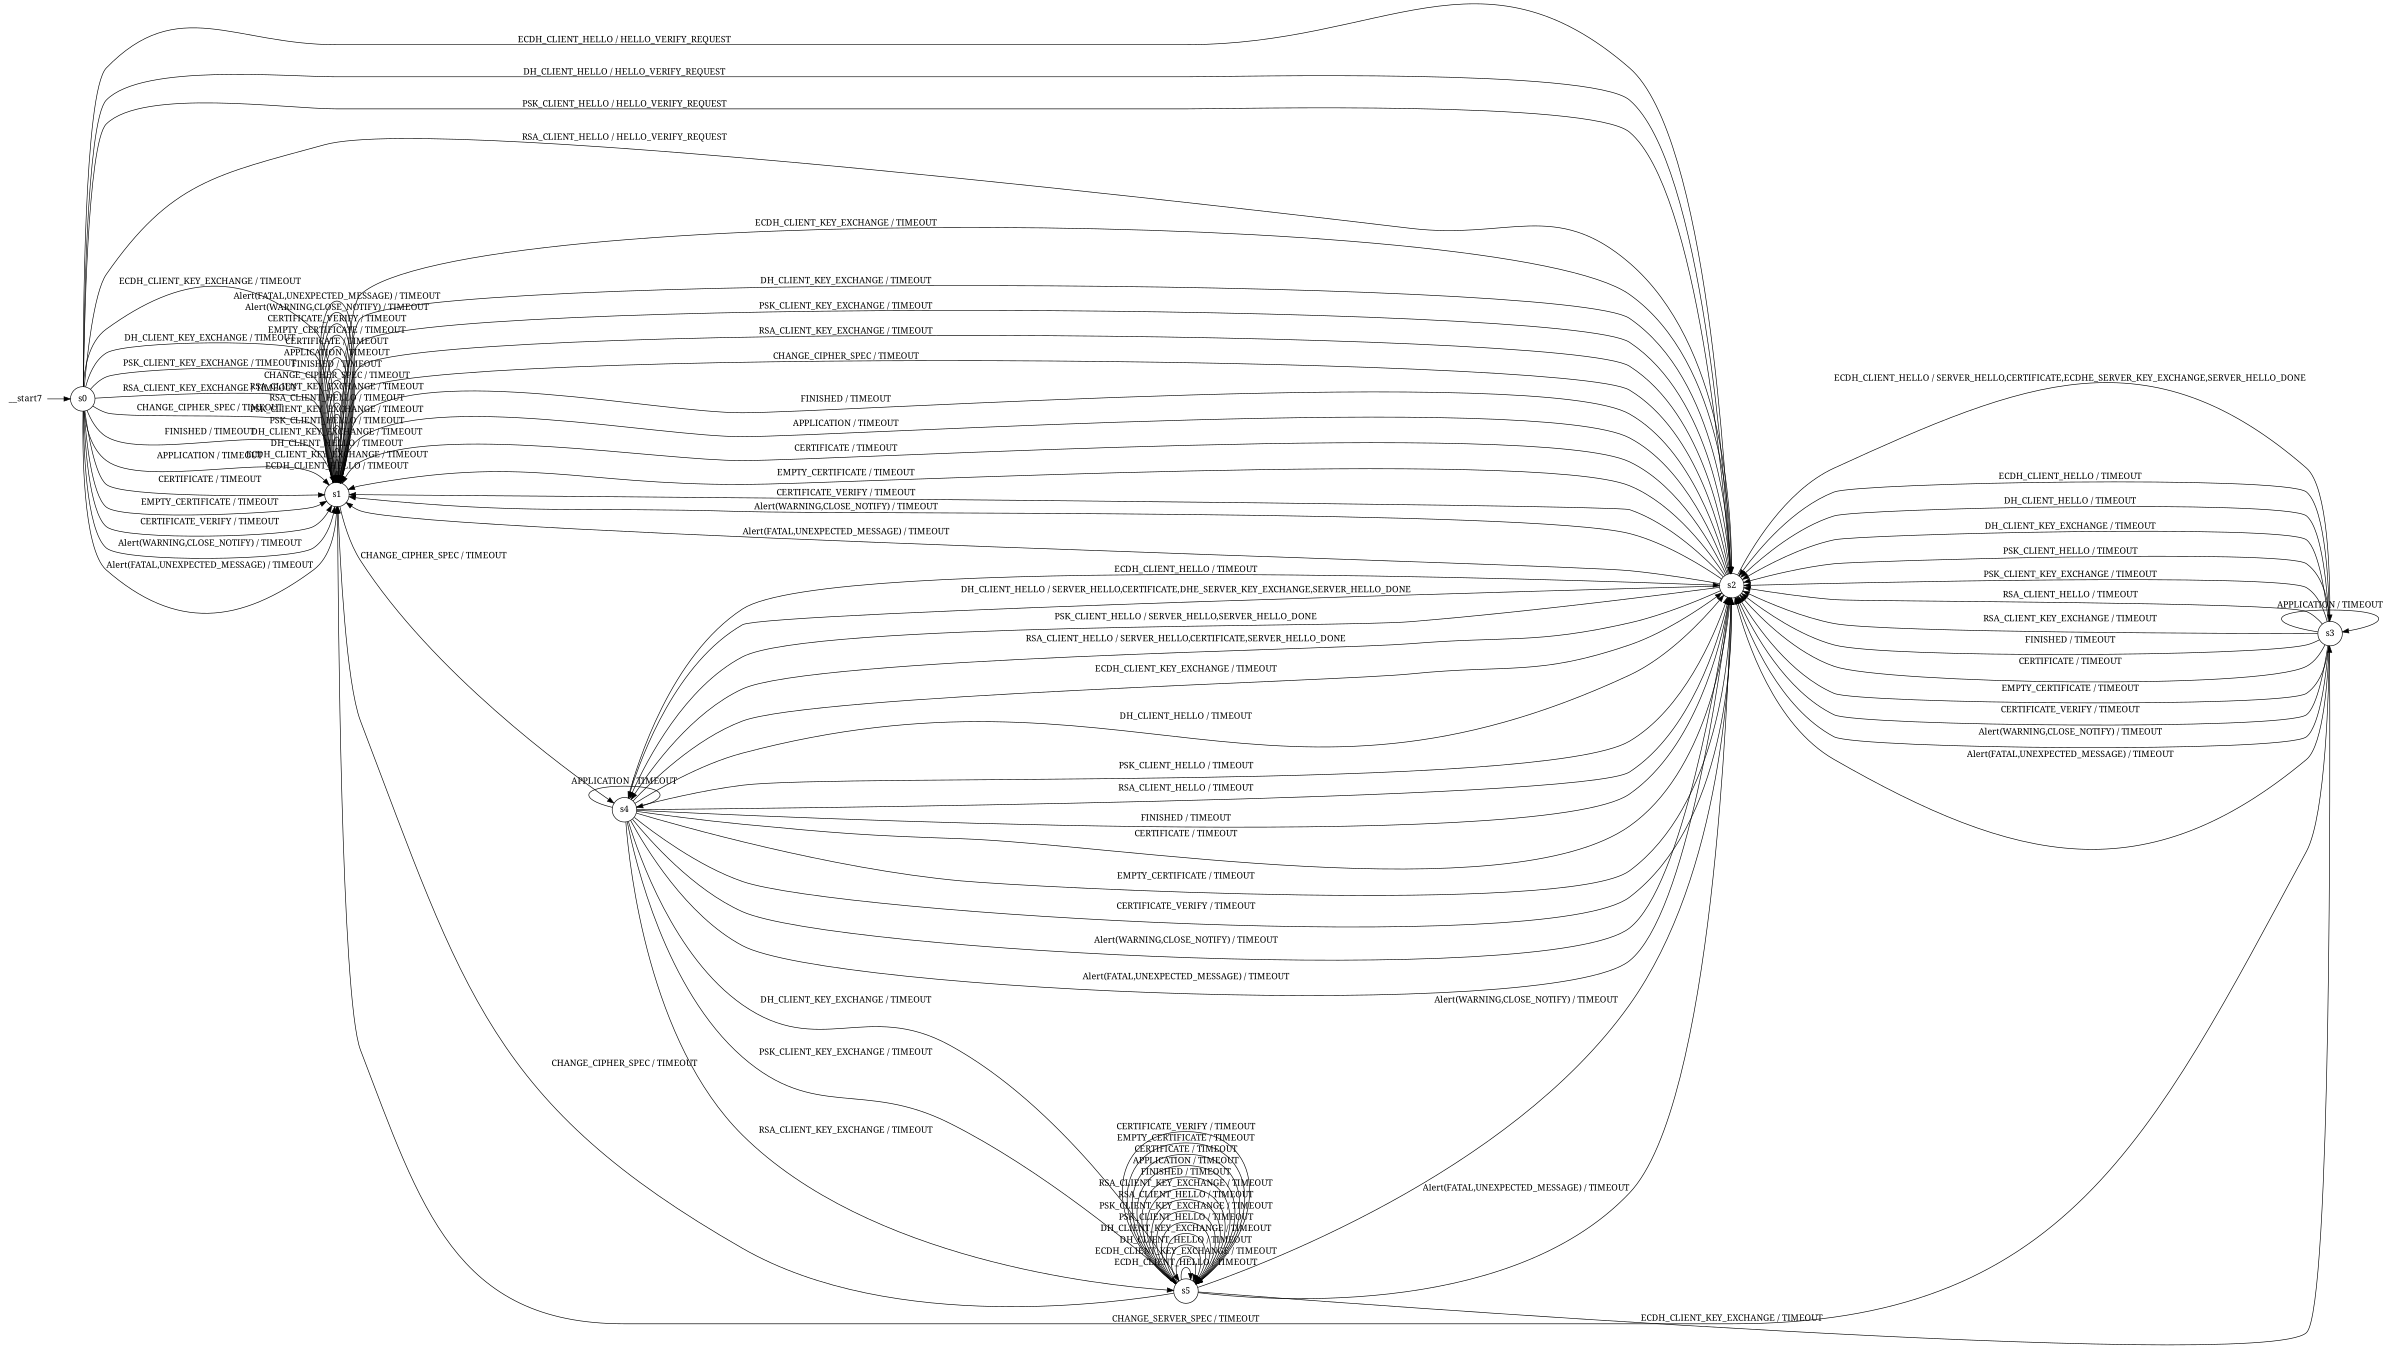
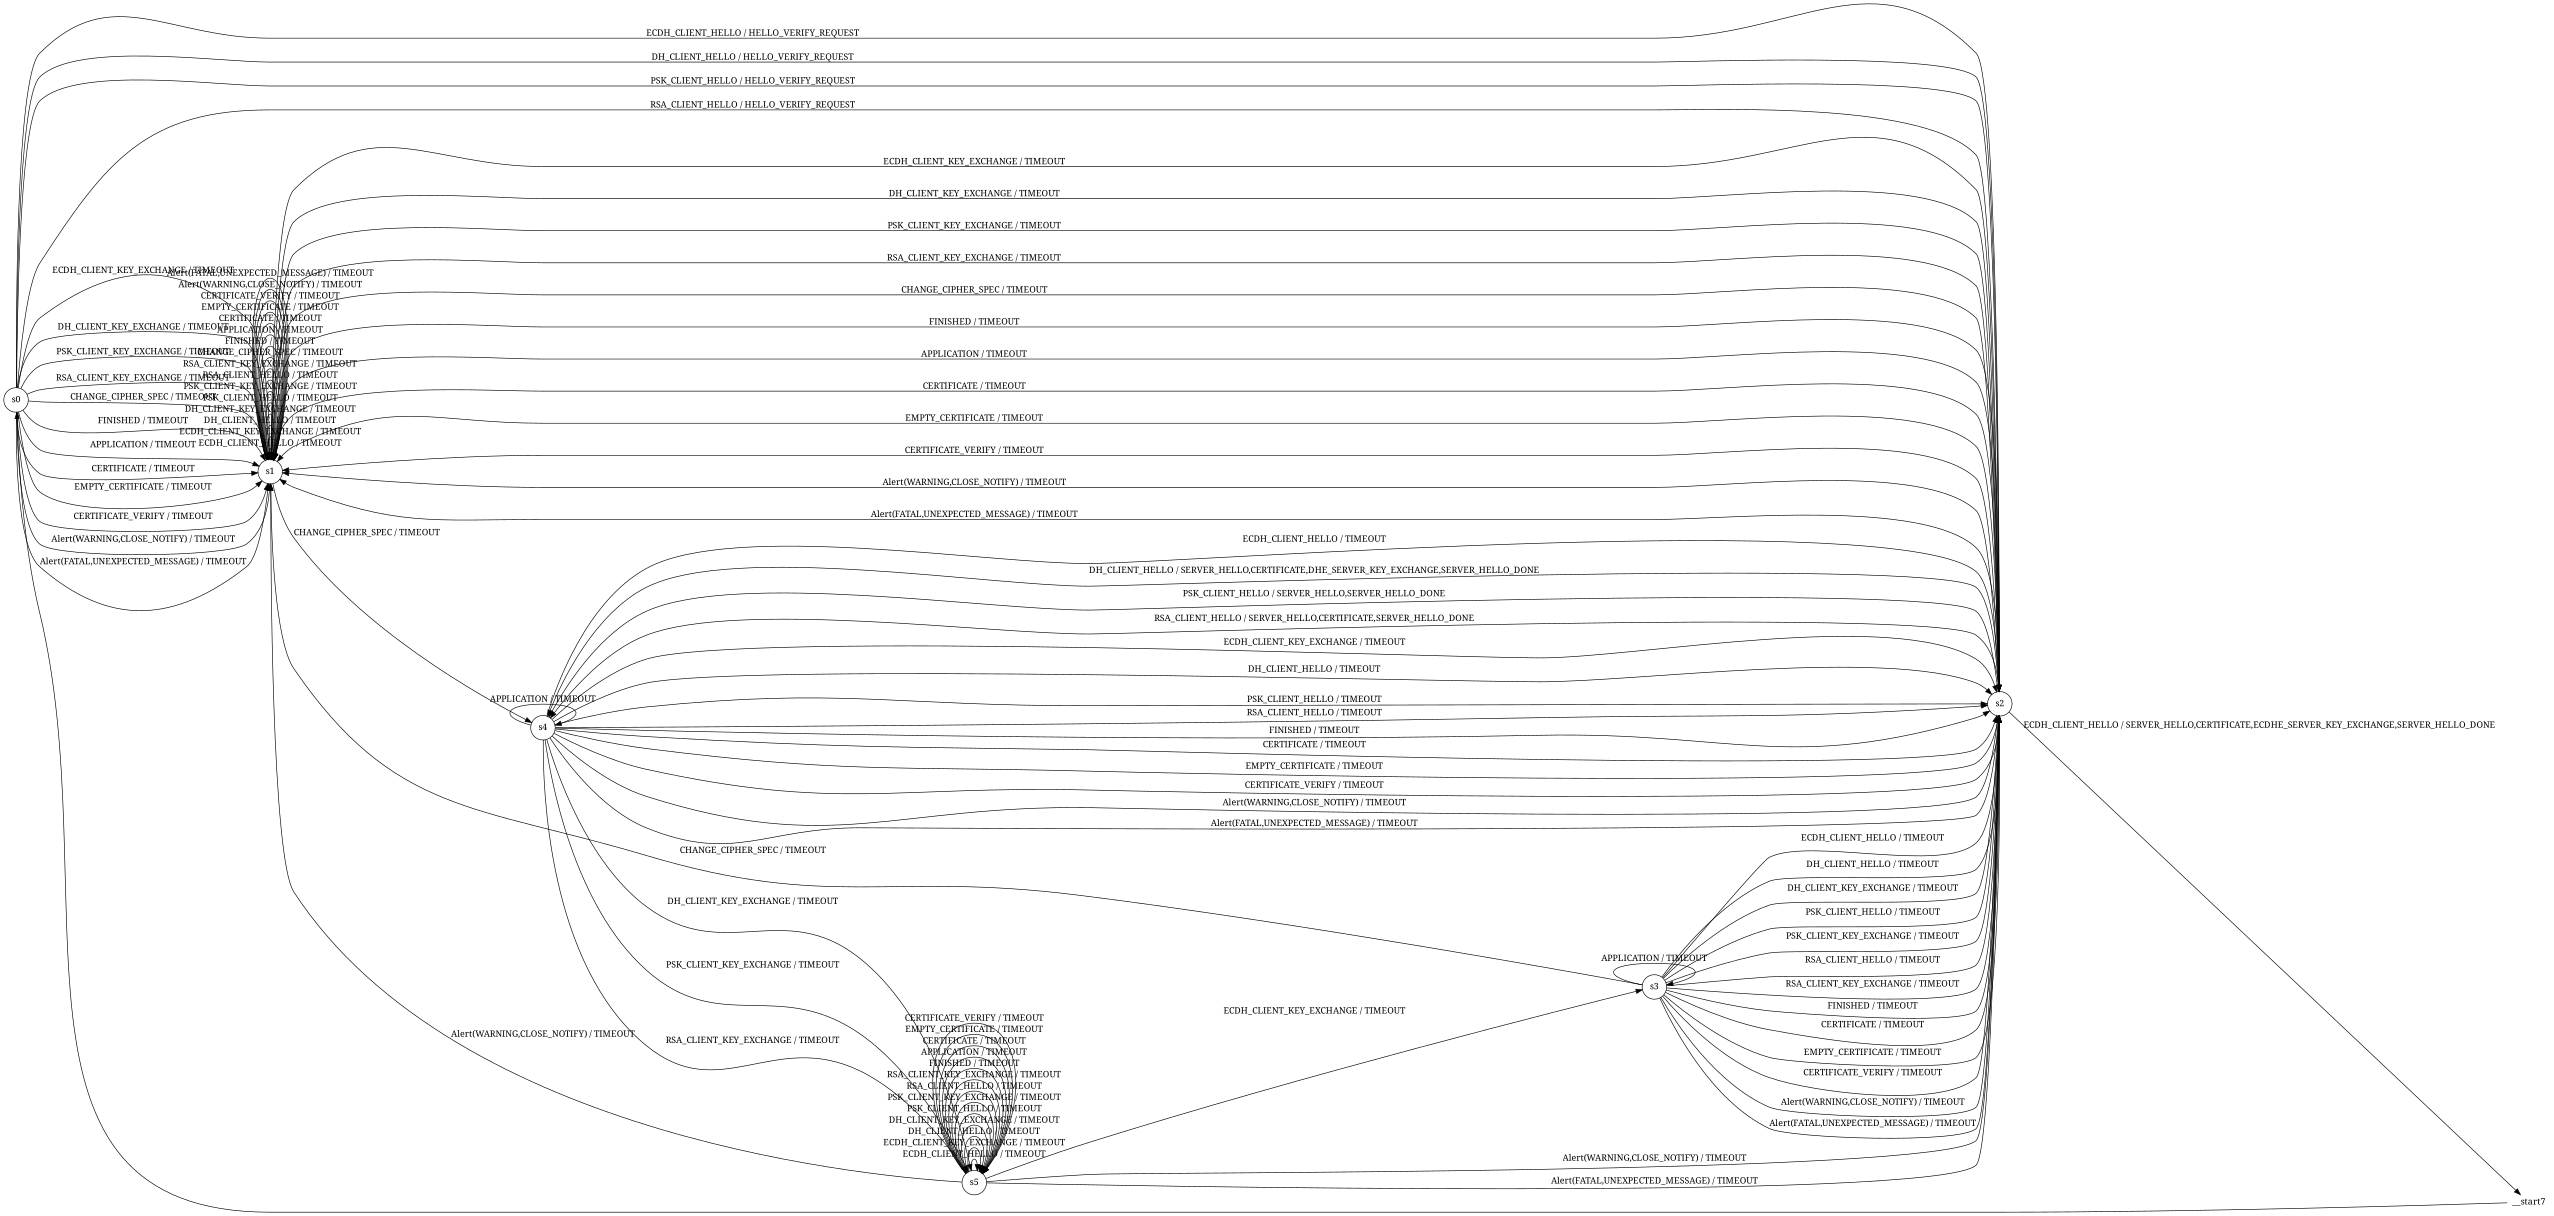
edge "s2" -> "s3": now "s2" -> "__start7"
edge "s5" -> "s1": label "CHANGE_CIPHER_SPEC / TIMEOUT" -> "Alert(WARNING,CLOSE_NOTIFY) / TIMEOUT"
edge "s3" -> "s1": label "CHANGE_SERVER_SPEC / TIMEOUT" -> "CHANGE_CIPHER_SPEC / TIMEOUT"
